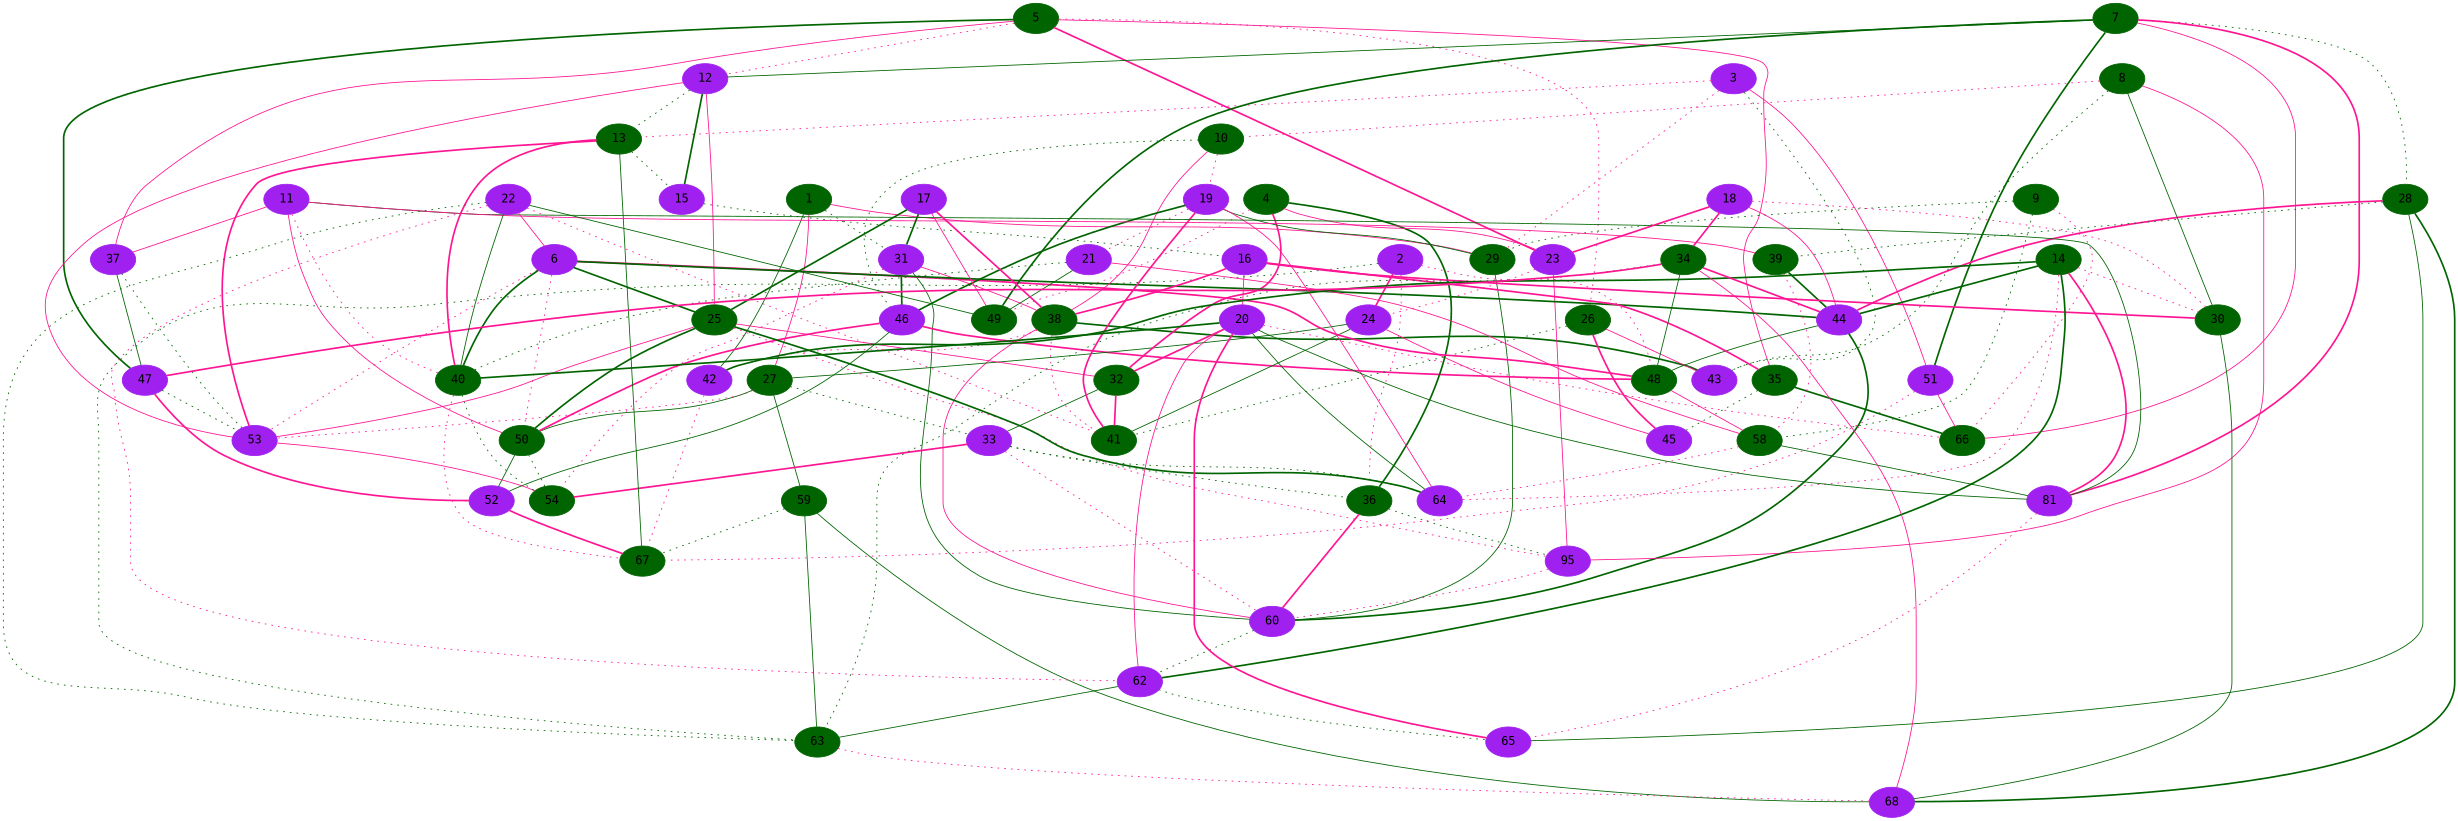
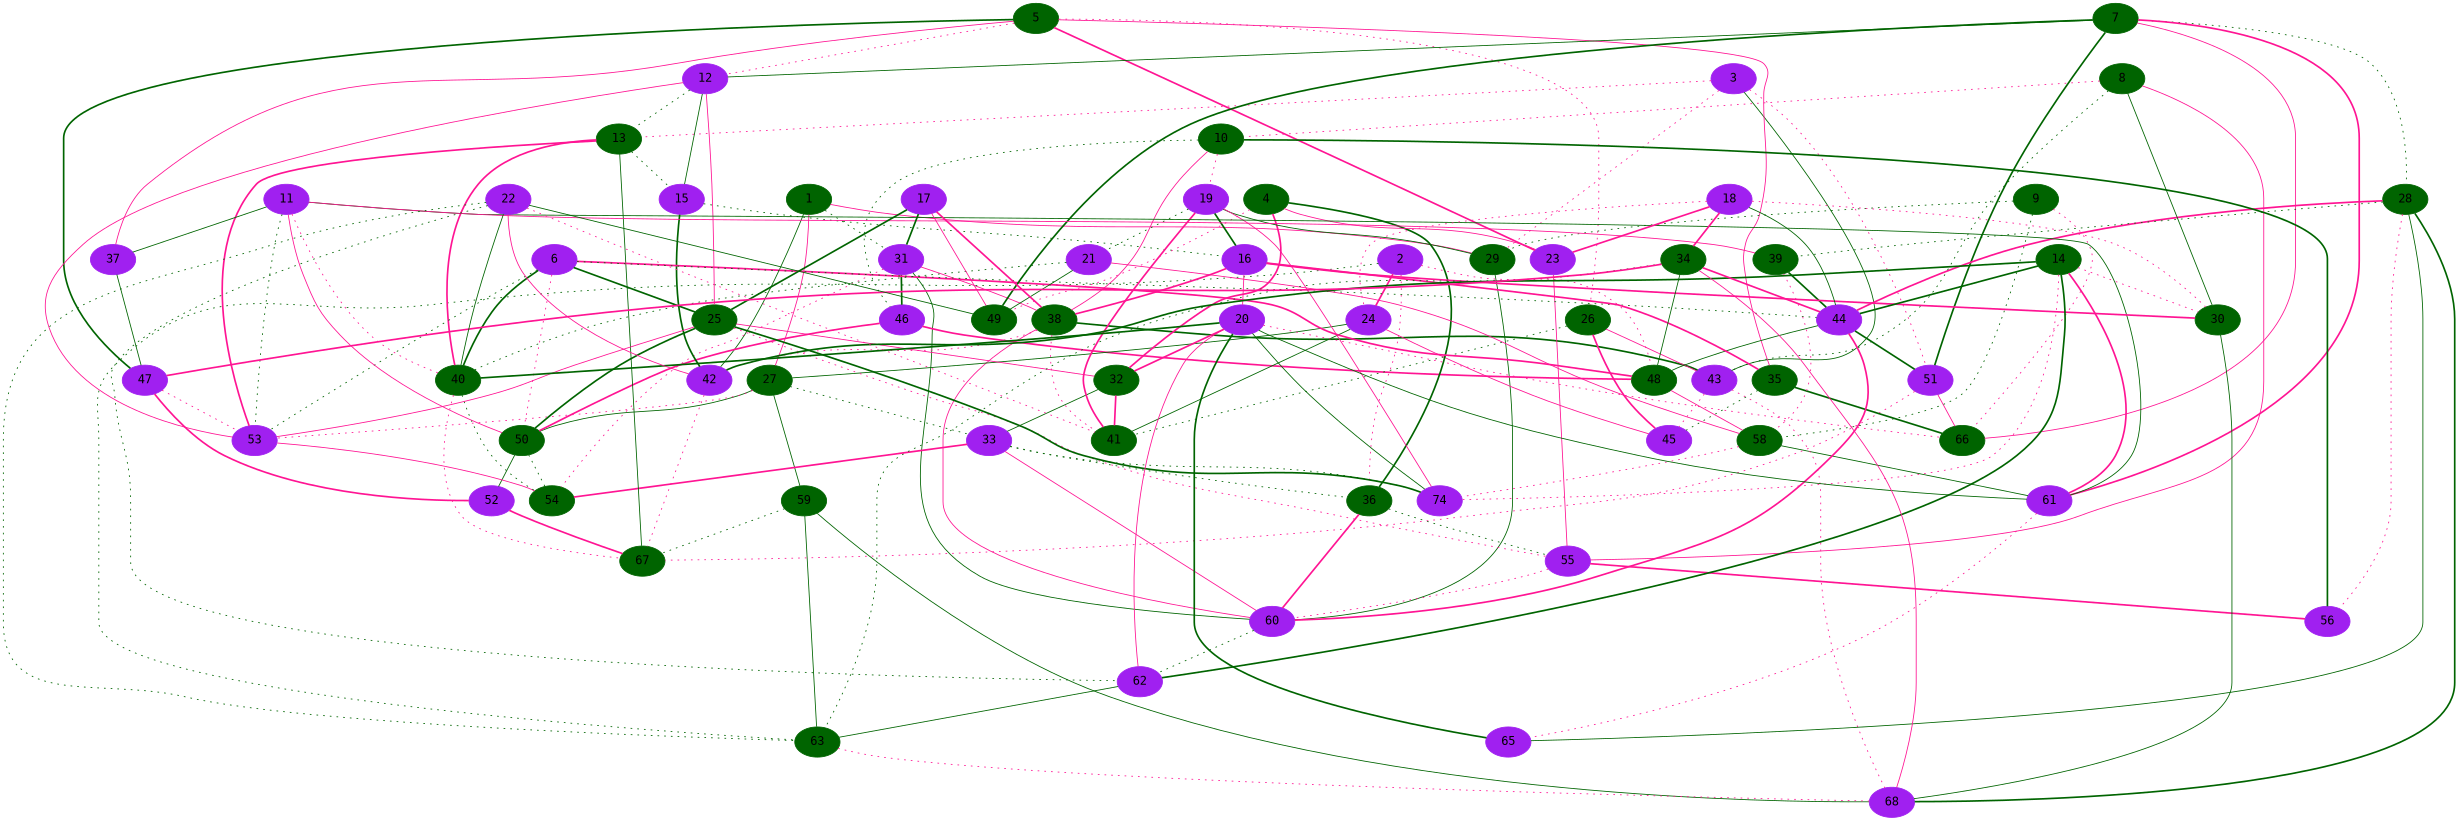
edge "12" -- "15": style bold -> solid
edge "3" -- "51": style solid -> dotted
edge "22" -- "6": now "22" -- "42"
edge "11" -- "37": color deeppink -> darkgreen
edge "19" -- "21": color deeppink -> darkgreen
edge "18" -- "44": color deeppink -> darkgreen
edge "19" -- "46": now "19" -- "16"
edge "3" -- "43": style dotted -> solid
edge "23" -- "24": now "18" -- "24"
edge "15" -- "42": added
edge "6" -- "44": style bold -> dotted
edge "6" -- "53": color deeppink -> darkgreen
edge "44" -- "51": added
edge "37" -- "53": now "11" -- "53"
edge "47" -- "53": color darkgreen -> deeppink
edge "43" -- "45": added
edge "46" -- "52": removed
node "64": label "64" -> "74"
node "81": label "81" -> "61"
edge "33" -- "60": style dotted -> solid
node "95": label "95" -> "55"
edge "44" -- "60": color darkgreen -> deeppink
edge "43" -- "68": added
node "56": added
edge "22" -- "62": color deeppink -> darkgreen
edge "20" -- "65": color deeppink -> darkgreen
edge "62" -- "65": removed
